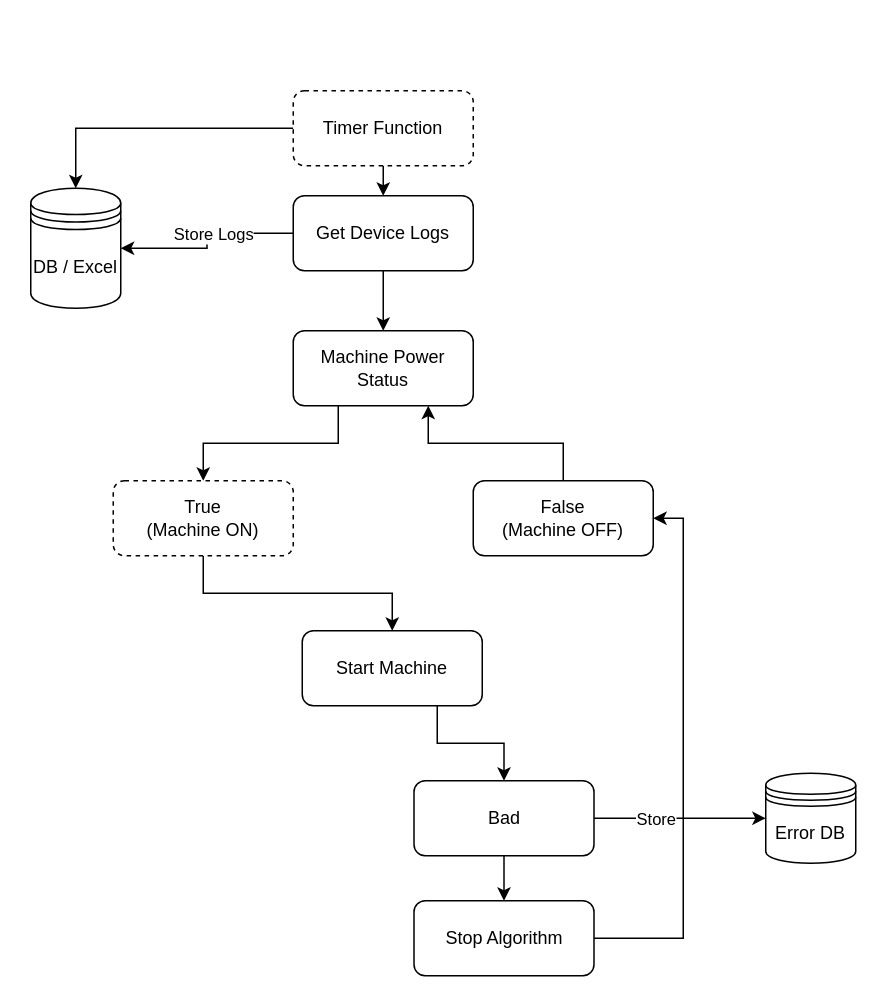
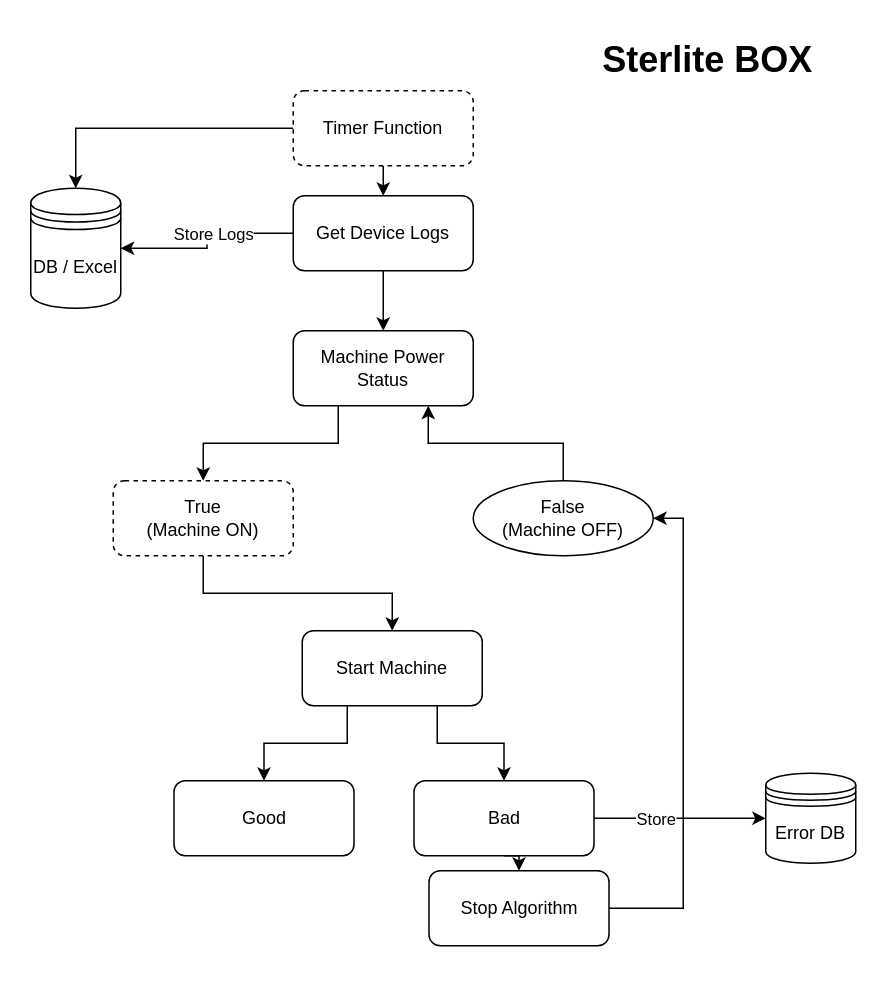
node "Sterlite BOX": added
node "False (Machine OFF)": shape rounded rectangle -> ellipse
edge "Start Machine" -> "Good": added
node "Good": added
node "Stop Algorithm": moved (504, 938) -> (519, 908)
